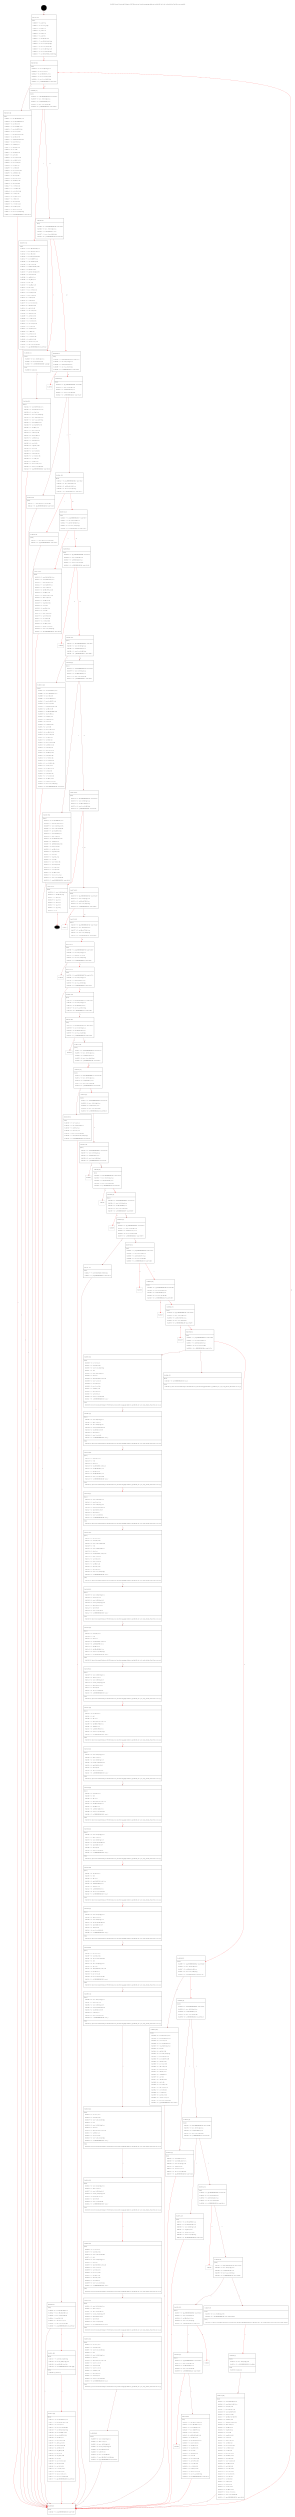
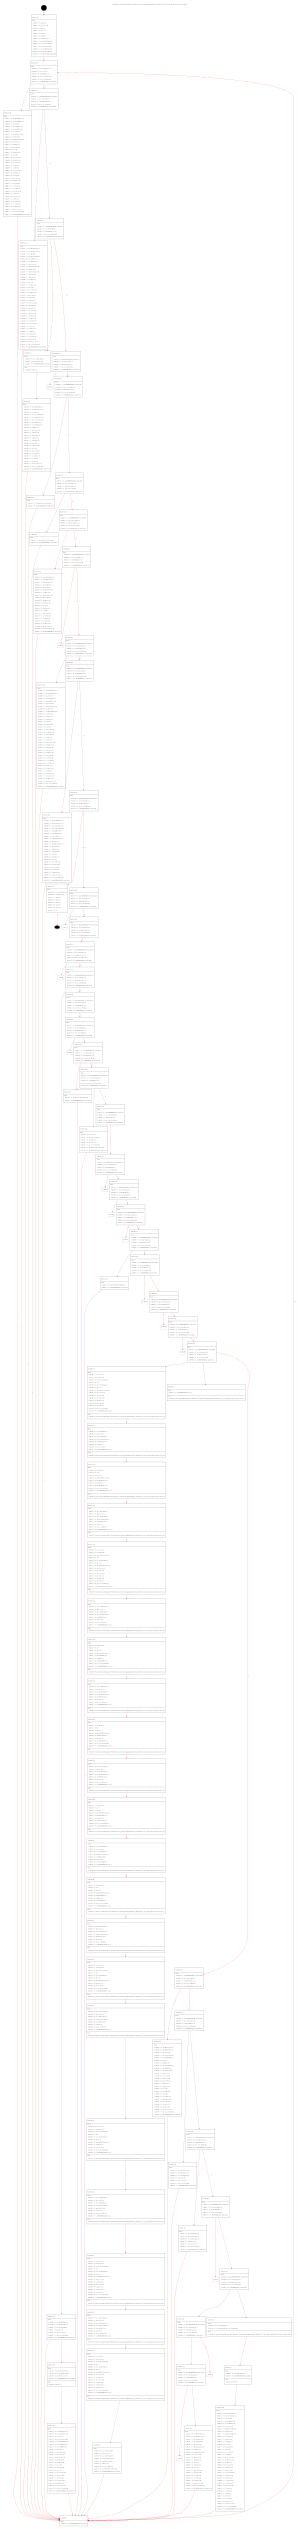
node "0x401cd4 [12]": added
